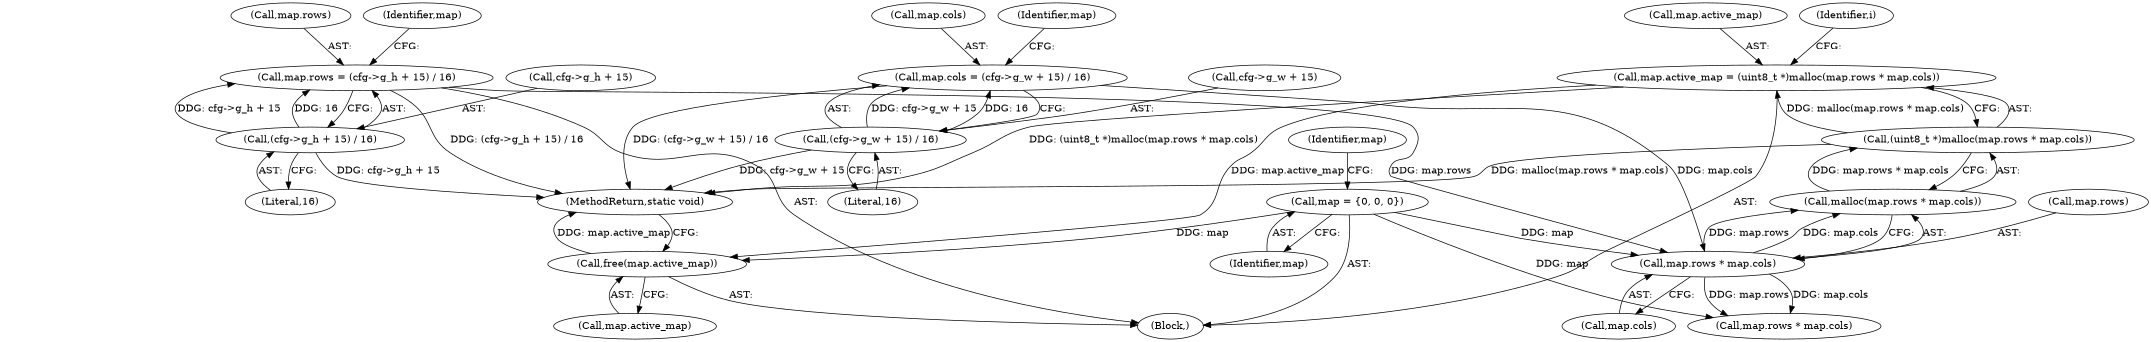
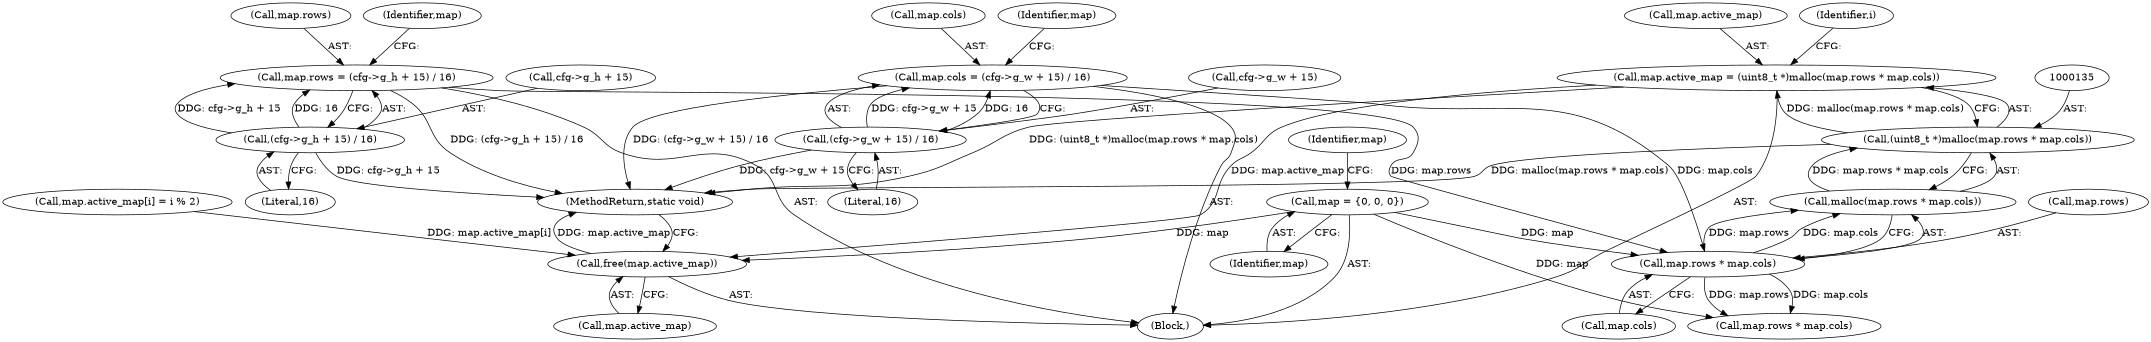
node "1000135": added
edge "(Call,map.cols = (cfg->g_w + 15) / 16)" -> "(Block,)": added, label "AST:"
node "(Call,map.active_map[i] = i % 2)": added
